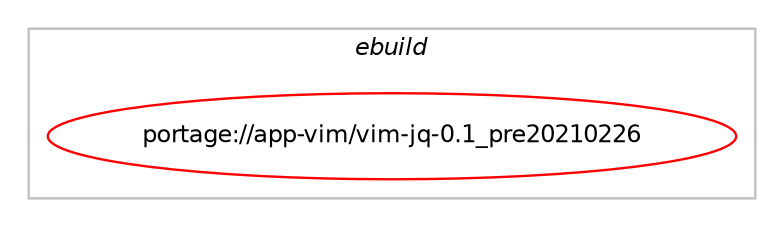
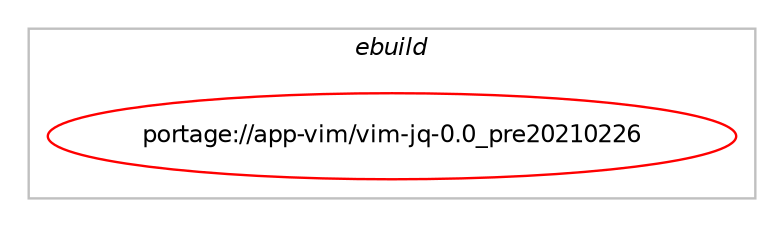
node "portage://app-vim/vim-jq-0.1_pre20210226": label "portage://app-vim/vim-jq-0.1_pre20210226" -> "portage://app-vim/vim-jq-0.0_pre20210226"
